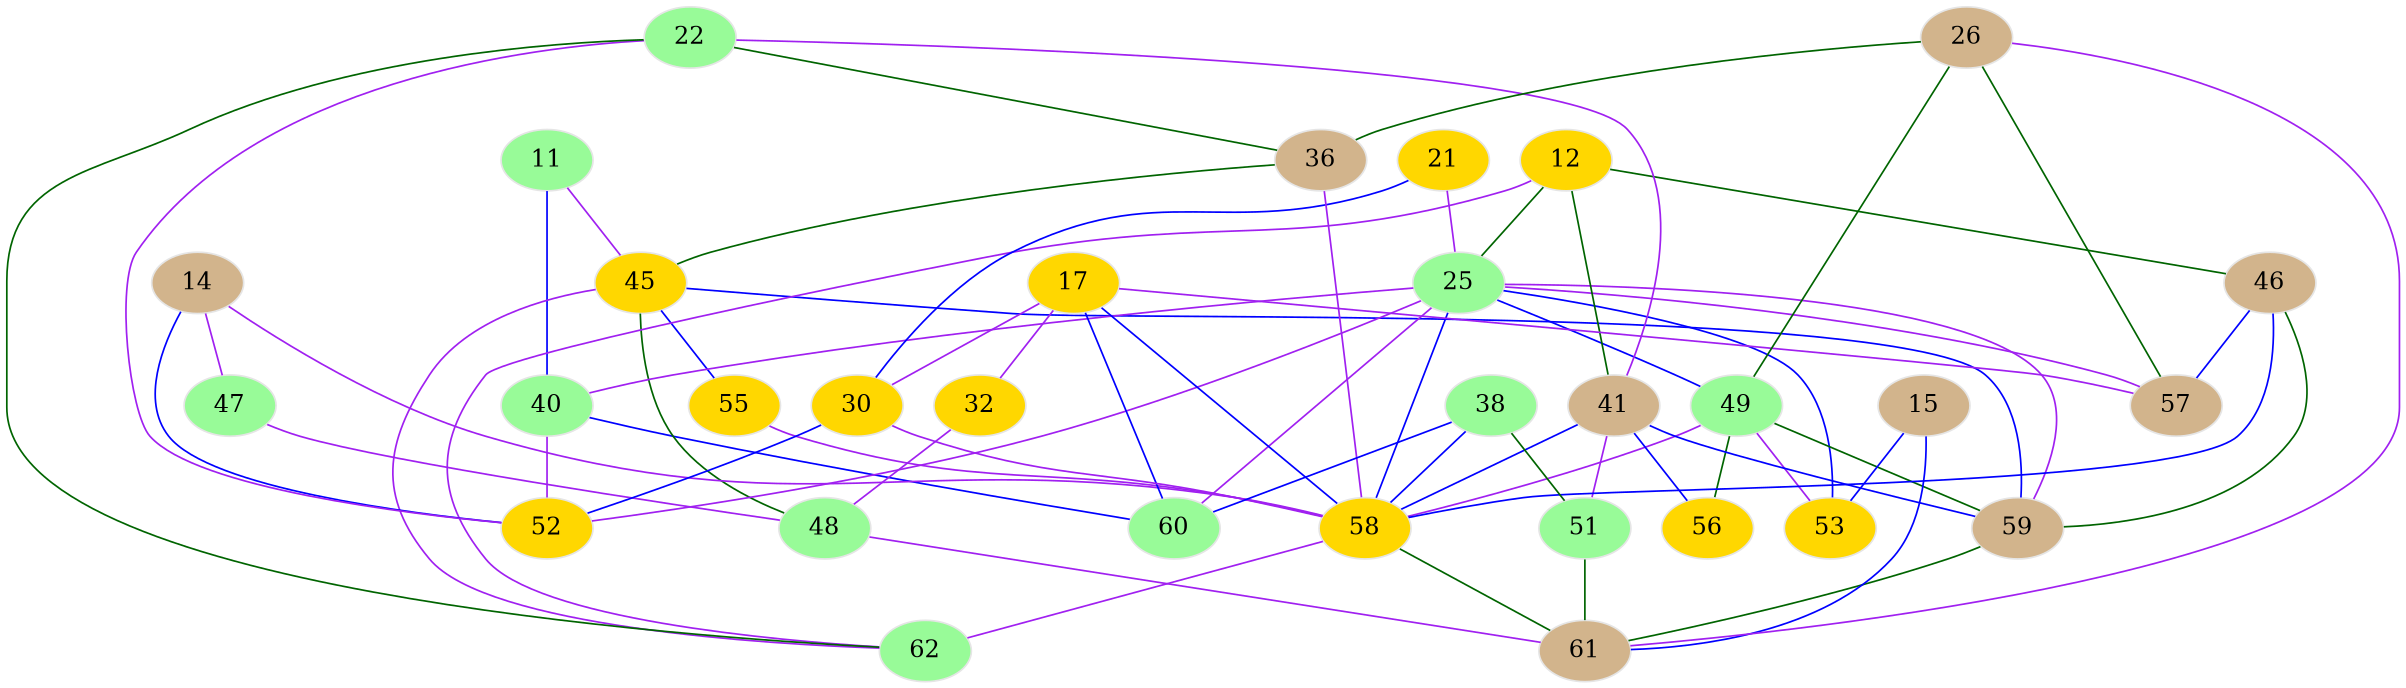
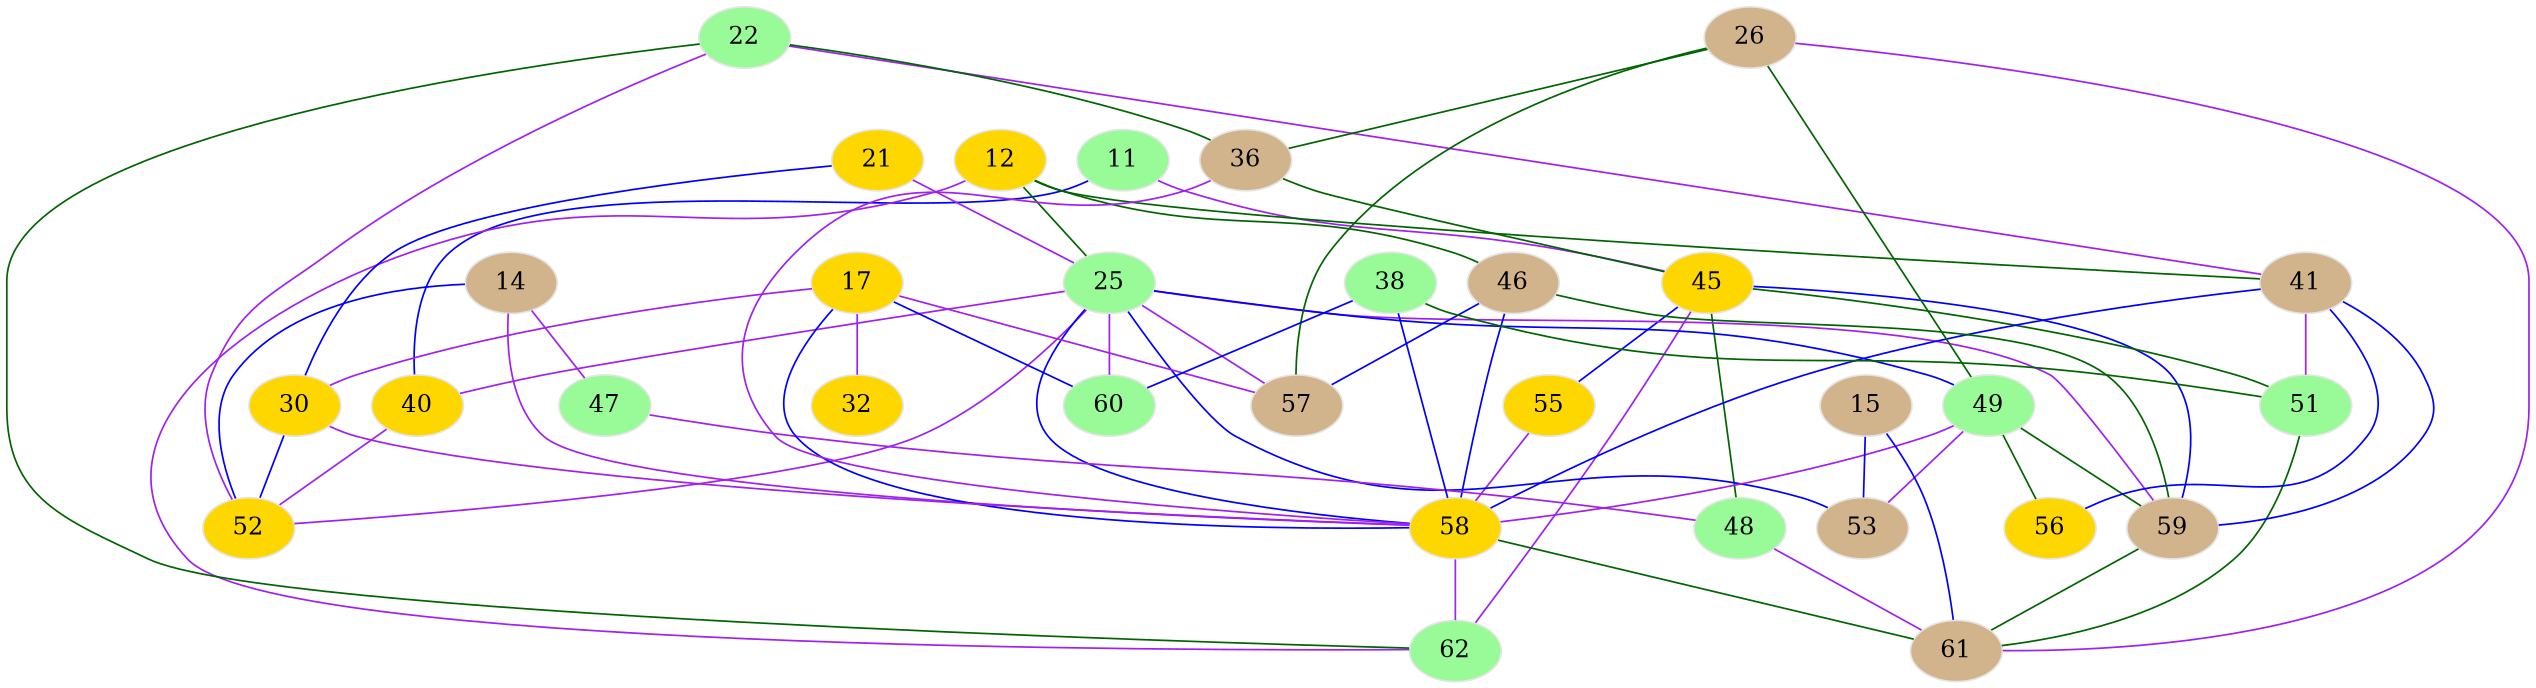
edge "45" -- "51": added
node "40": fillcolor palegreen -> gold
edge "32" -- "48": removed
edge "40" -- "60": removed
node "53": fillcolor gold -> tan
